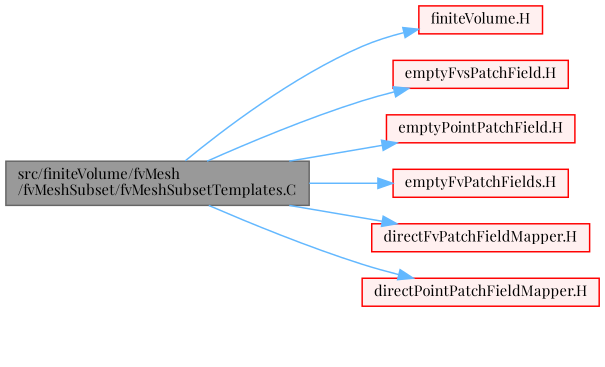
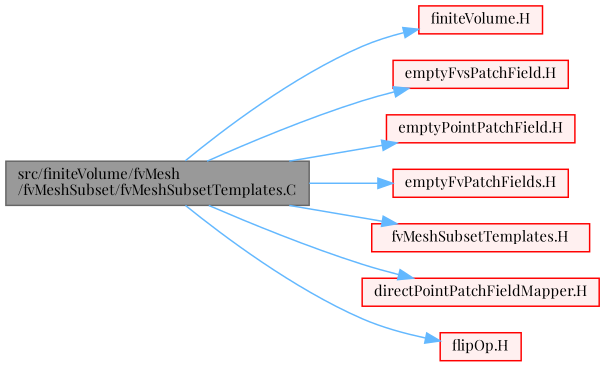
node "directFvPatchFieldMapper.H": label "directFvPatchFieldMapper.H" -> "fvMeshSubsetTemplates.H"
node "flipOp.H": added
